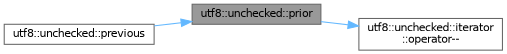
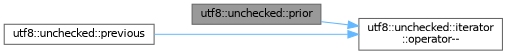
edge "utf8::unchecked::previous" -> "utf8::unchecked::prior": now "utf8::unchecked::previous" -> "utf8::unchecked::iterator ::operator--"
